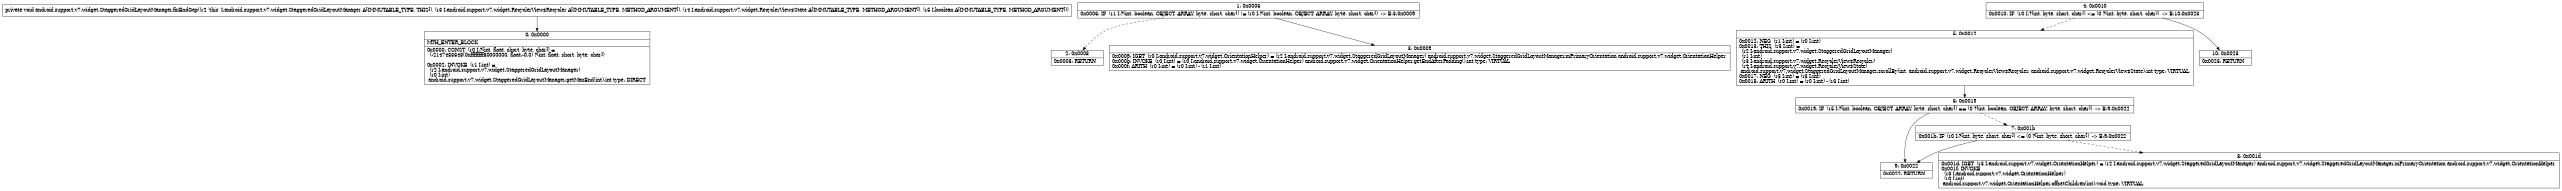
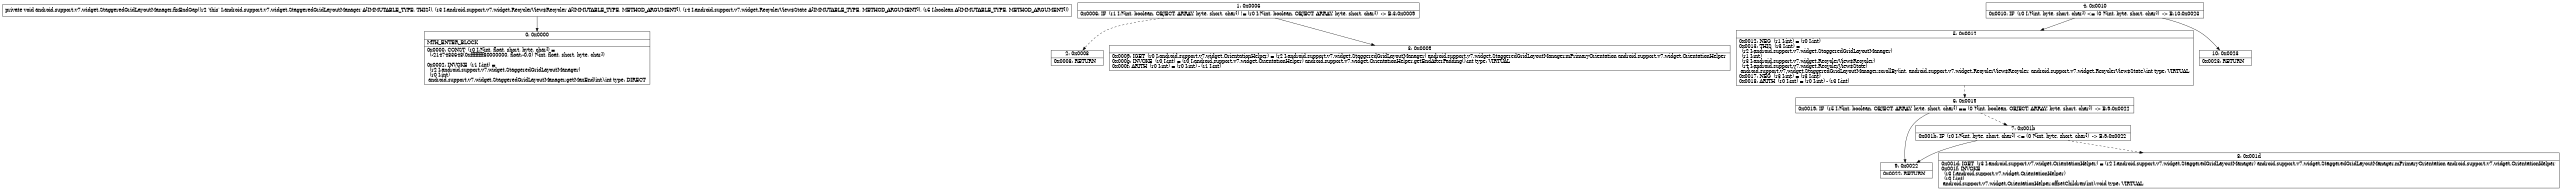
edge "4: 0x0010" -> "5: 0x0012": style dashed -> solid
edge "5: 0x0012" -> "6: 0x0019": style solid -> dashed
